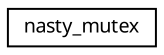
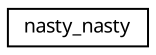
node "nasty_mutex": label "nasty_mutex" -> "nasty_nasty"
